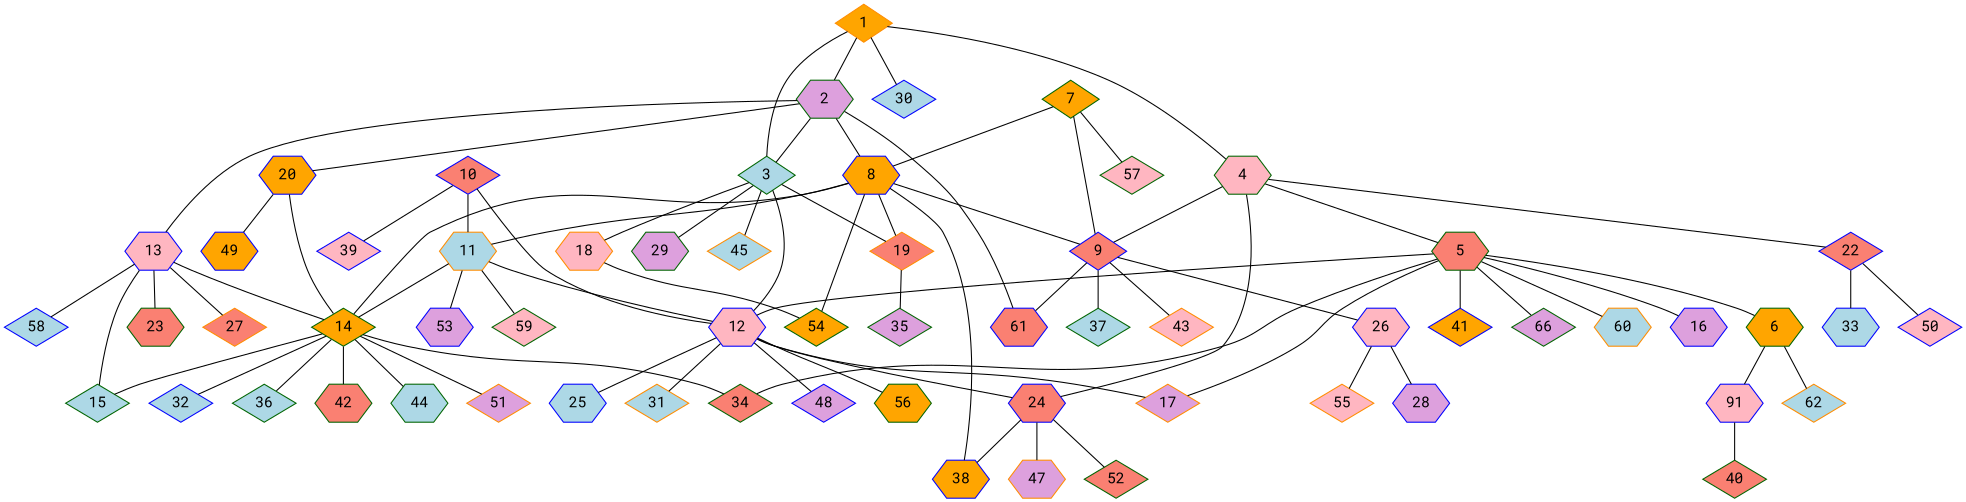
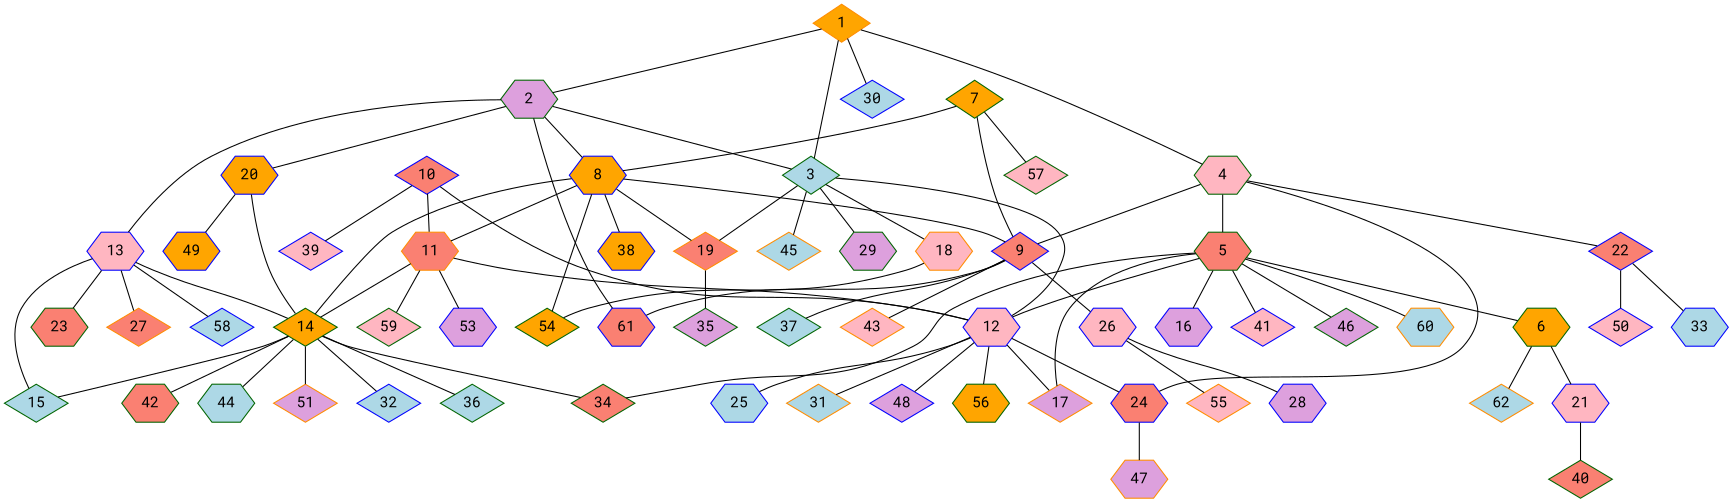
node "11": fillcolor lightblue -> salmon
node "41": fillcolor orange -> lightpink
node "66": label "66" -> "46"
node "91": label "91" -> "21"
edge "24" -- "38": removed
node "52": removed
